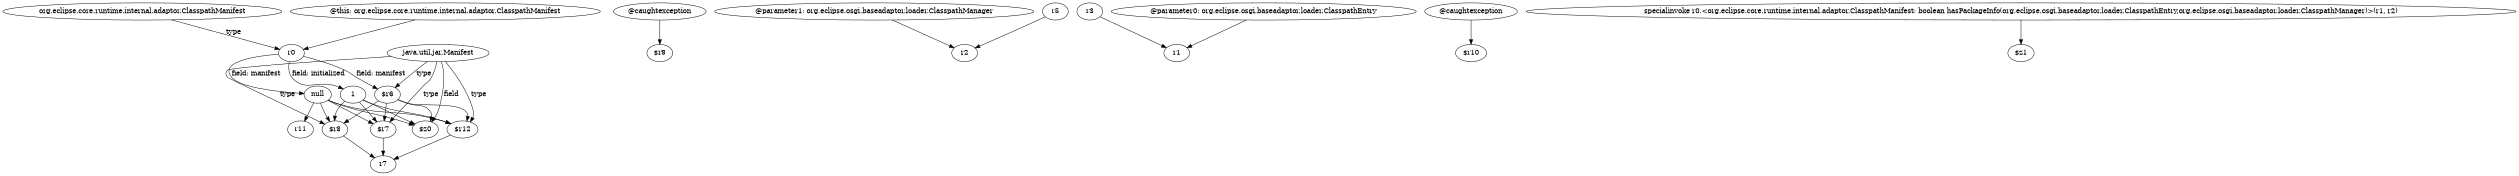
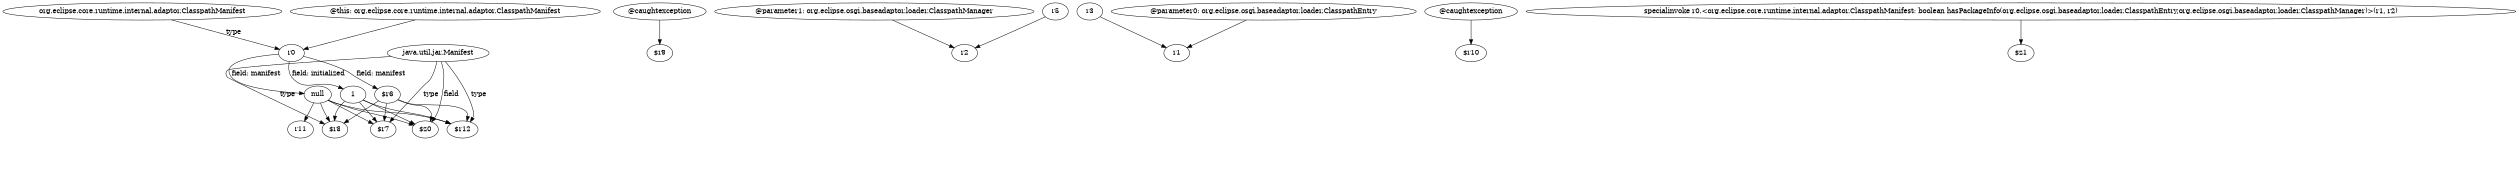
edge "java.util.jar.Manifest" -> "$r6": removed, label "type"
node "r7": removed
